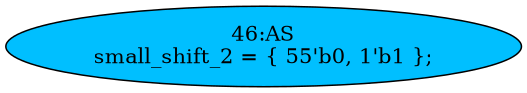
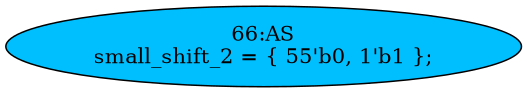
node "46:AS small_shift_2 = { 55'b0, 1'b1 };": label "46:AS small_shift_2 = { 55'b0, 1'b1 };" -> "66:AS small_shift_2 = { 55'b0, 1'b1 };"
